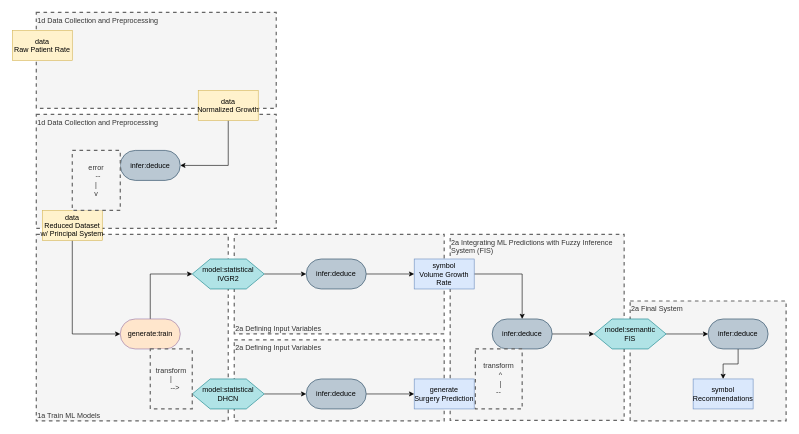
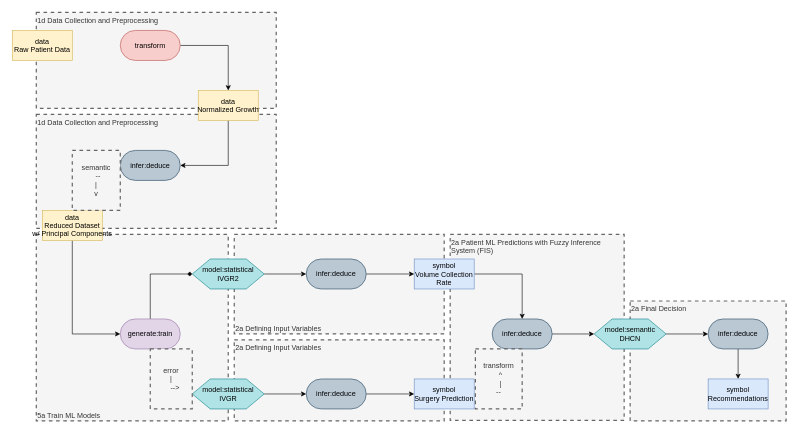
node "data Raw Patient Rate": label "data Raw Patient Rate" -> "data Raw Patient Data"
node "transform": added
edge "transform" -> "data Normalized Growth": added
node "error -- | v": label "error -- | v" -> "semantic -- | v"
node "data Reduced Dataset w/ Principal System": label "data Reduced Dataset w/ Principal System" -> "data Reduced Dataset w/ Principal Components"
node "2a Integrating ML Predictions with Fuzzy Inference System (FIS)": label "2a Integrating ML Predictions with Fuzzy Inference System (FIS)" -> "2a Patient ML Predictions with Fuzzy Inference System (FIS)"
node "symbol Volume Growth Rate": label "symbol Volume Growth Rate" -> "symbol Volume Collection Rate"
edge "generate:train" -> "model:statistical IVGR2": arrowhead classic -> diamond
node "2a Final System": label "2a Final System" -> "2a Final Decision"
node "model:semantic FIS": label "model:semantic FIS" -> "model:semantic DHCN"
node "generate:train": fillcolor #ffe6cc -> #e1d5e7
node "transform | -->": label "transform | -->" -> "error | -->"
node "model:statistical DHCN": label "model:statistical DHCN" -> "model:statistical IVGR"
node "generate Surgery Prediction": label "generate Surgery Prediction" -> "symbol Surgery Prediction"
node "symbol Recommendations": moved (723, 394) -> (738, 394)
node "1a Train ML Models": label "1a Train ML Models" -> "5a Train ML Models"
